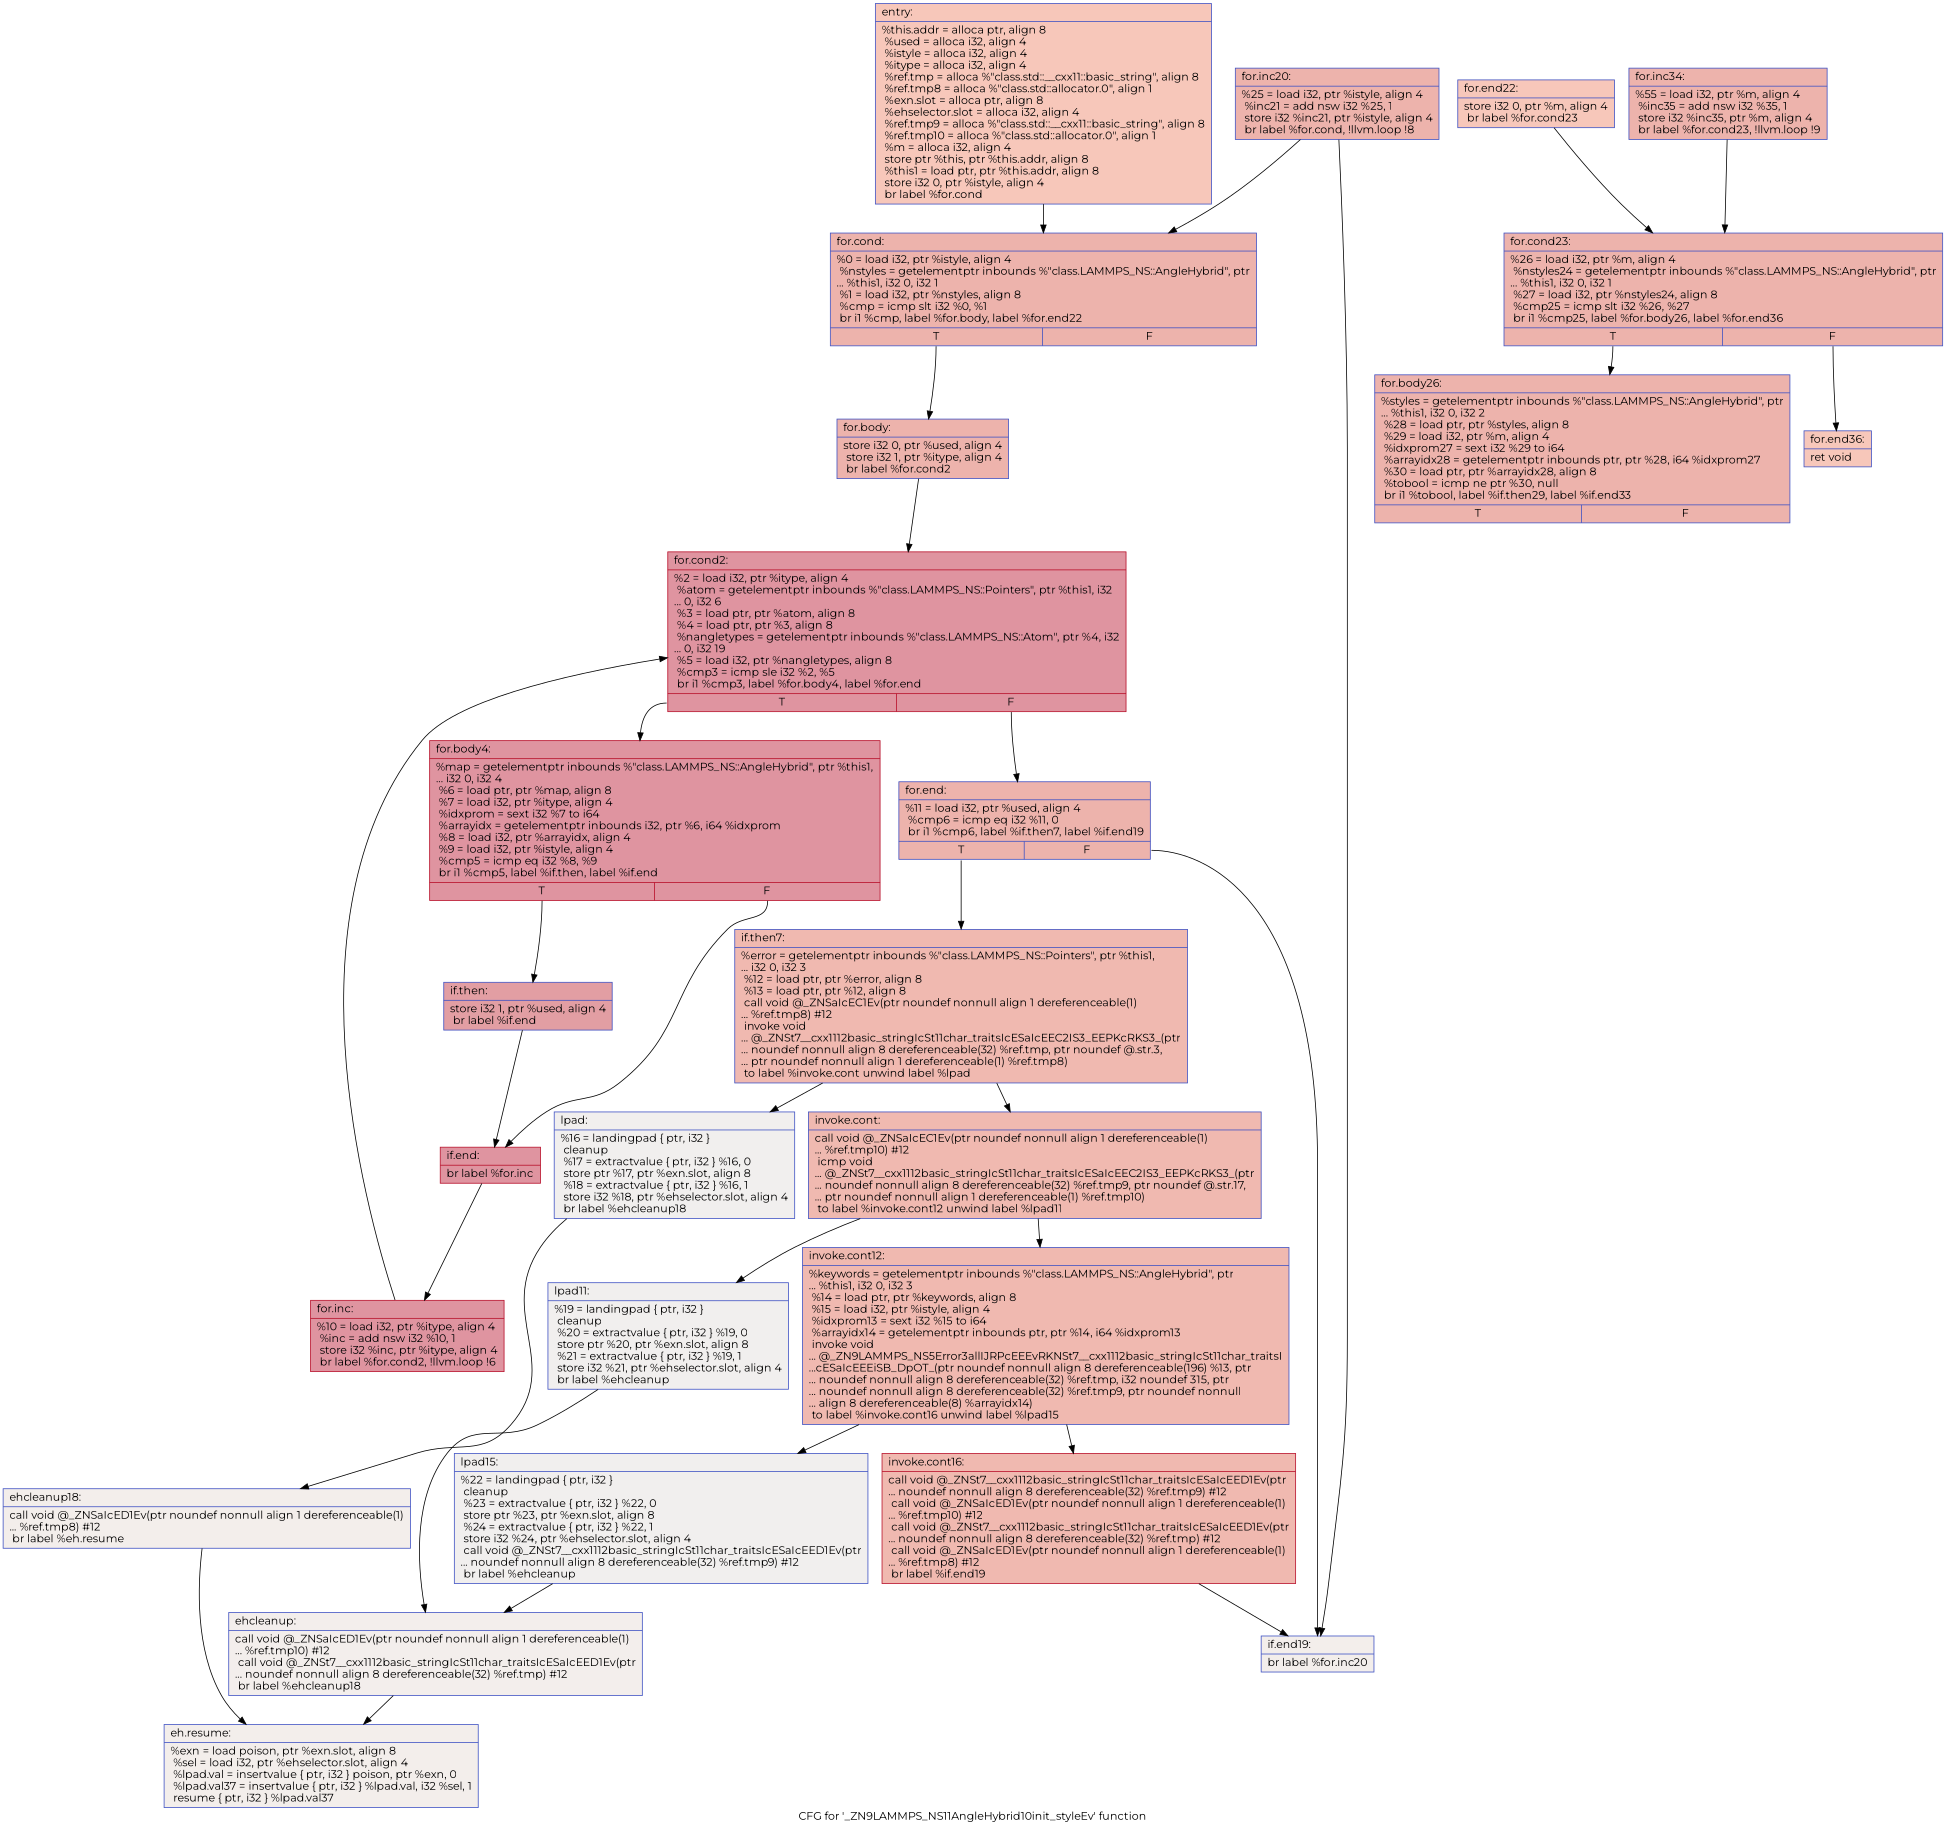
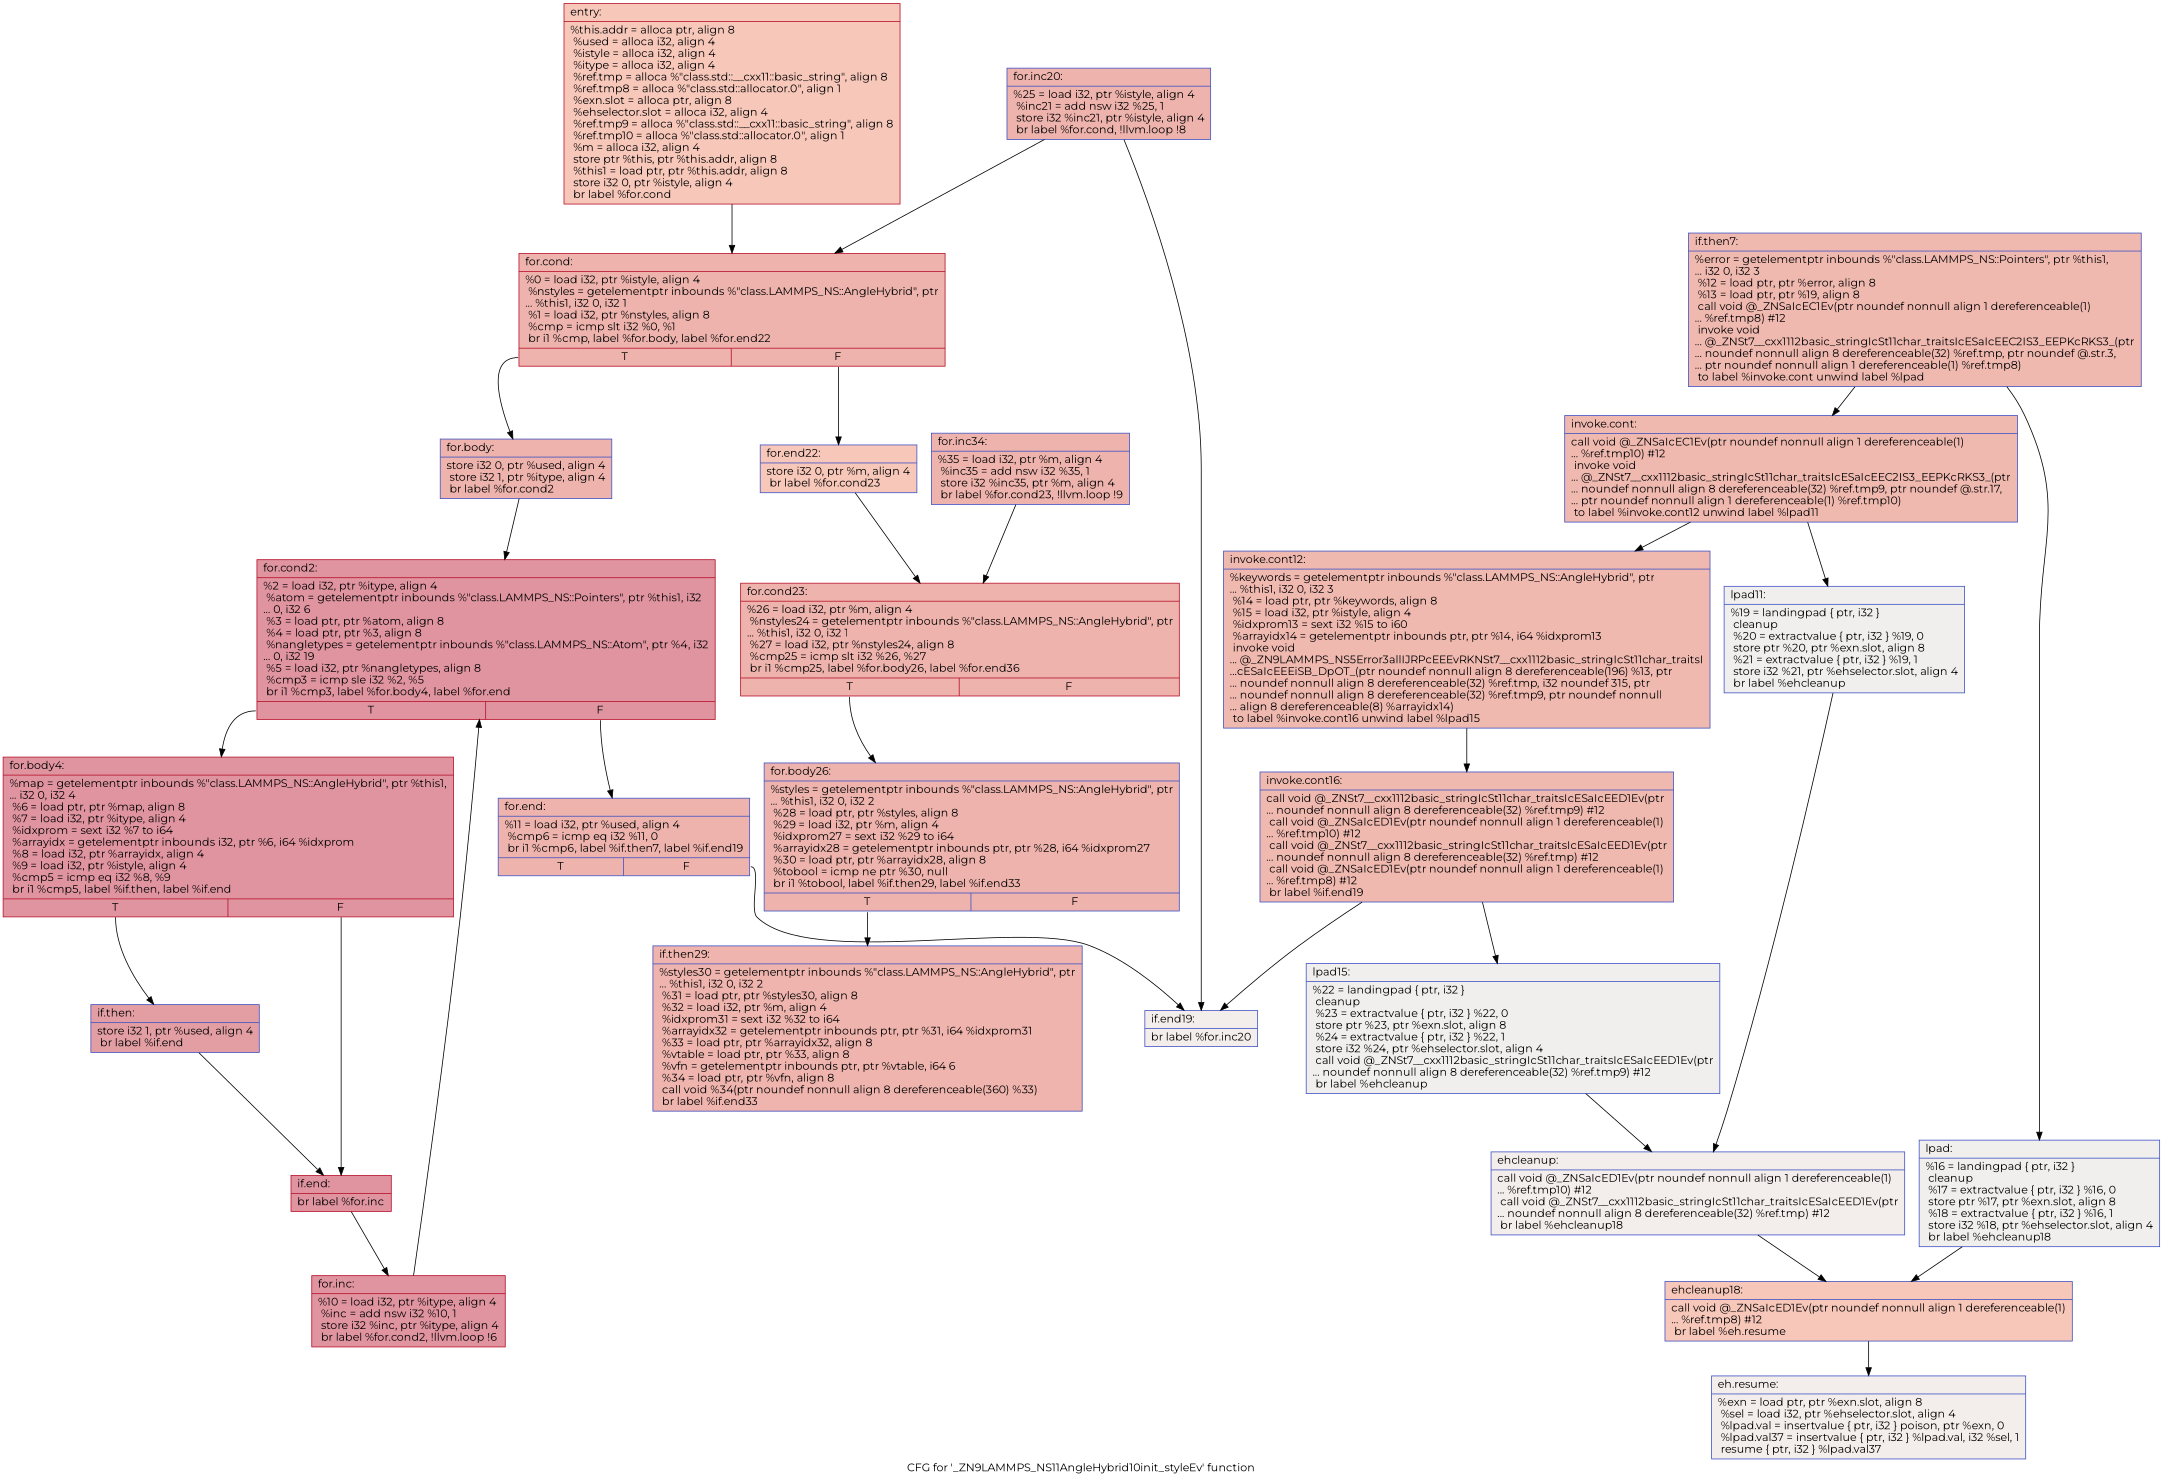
node "for.inc34:": text "%55 = load i32, ptr %m, align 4" -> "%35 = load i32, ptr %m, align 4"
node "entry:": color #3d50c3ff -> #b70d28ff
node "for.cond:": color #3d50c3ff -> #b70d28ff
node "for.cond23:": color #3d50c3ff -> #b70d28ff
edge "for.cond:" -> "for.end22:": added
node "for.end36:": removed
edge "for.end:" -> "if.then7:": removed
node "if.then7:": text "%13 = load ptr, ptr %12, align 8" -> "%13 = load ptr, ptr %19, align 8"
node "if.then29:": added
node "invoke.cont:": text "icmp void" -> "invoke void"
node "invoke.cont12:": text "%idxprom13 = sext i32 %15 to i64" -> "%idxprom13 = sext i32 %15 to i60"
edge "invoke.cont12:" -> "lpad15:": now "invoke.cont16:" -> "lpad15:"
node "ehcleanup18:": fillcolor #e5d8d170 -> #ec7f6370
node "invoke.cont16:": color #b70d28ff -> #3d50c3ff
edge "ehcleanup:" -> "eh.resume:": now "ehcleanup:" -> "ehcleanup18:"
node "eh.resume:": text "%exn = load poison, ptr %exn.slot, align 8" -> "%exn = load ptr, ptr %exn.slot, align 8"
